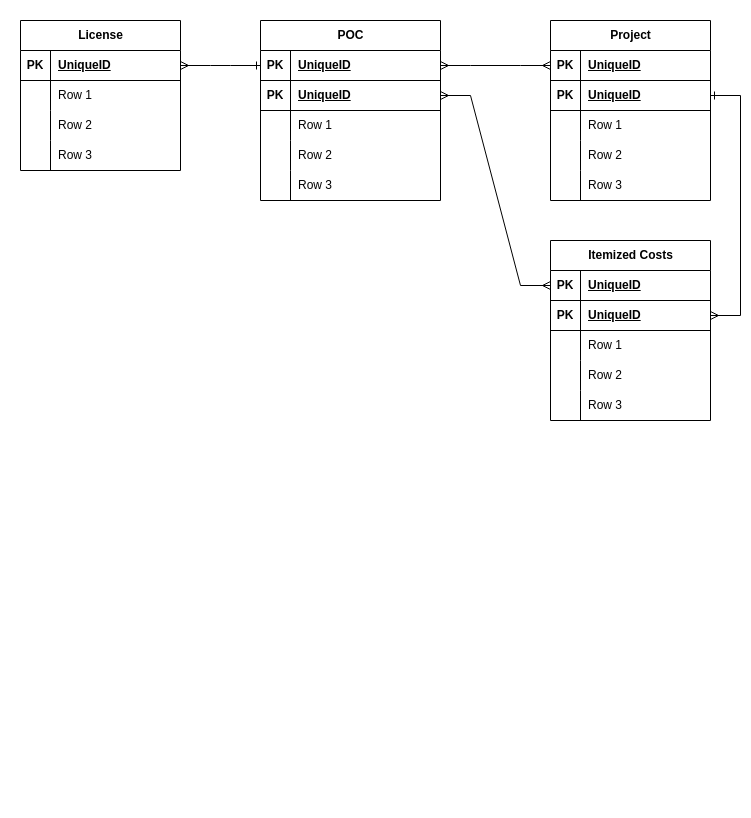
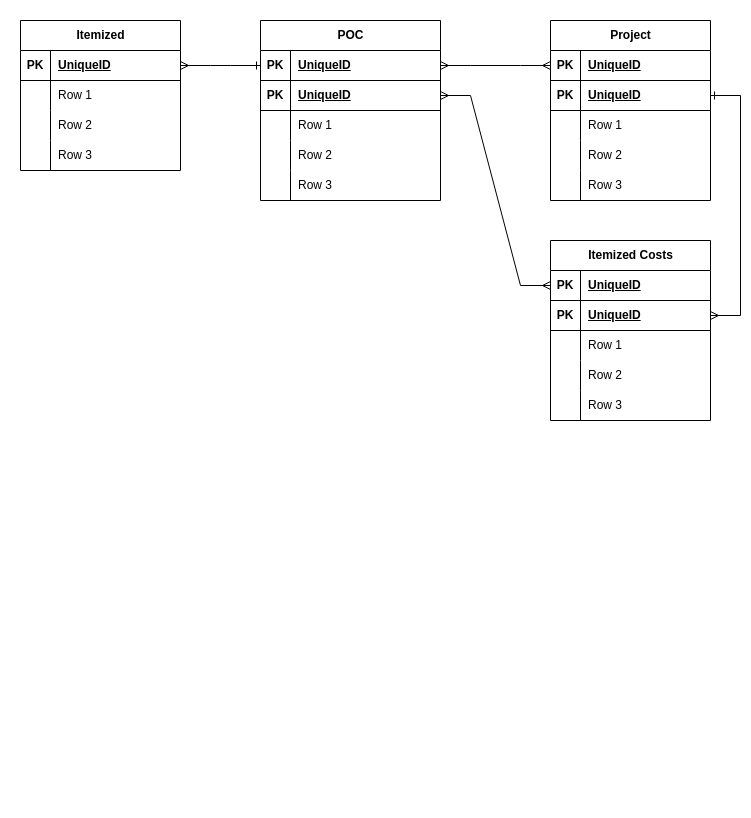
node "License": label "License" -> "Itemized"
